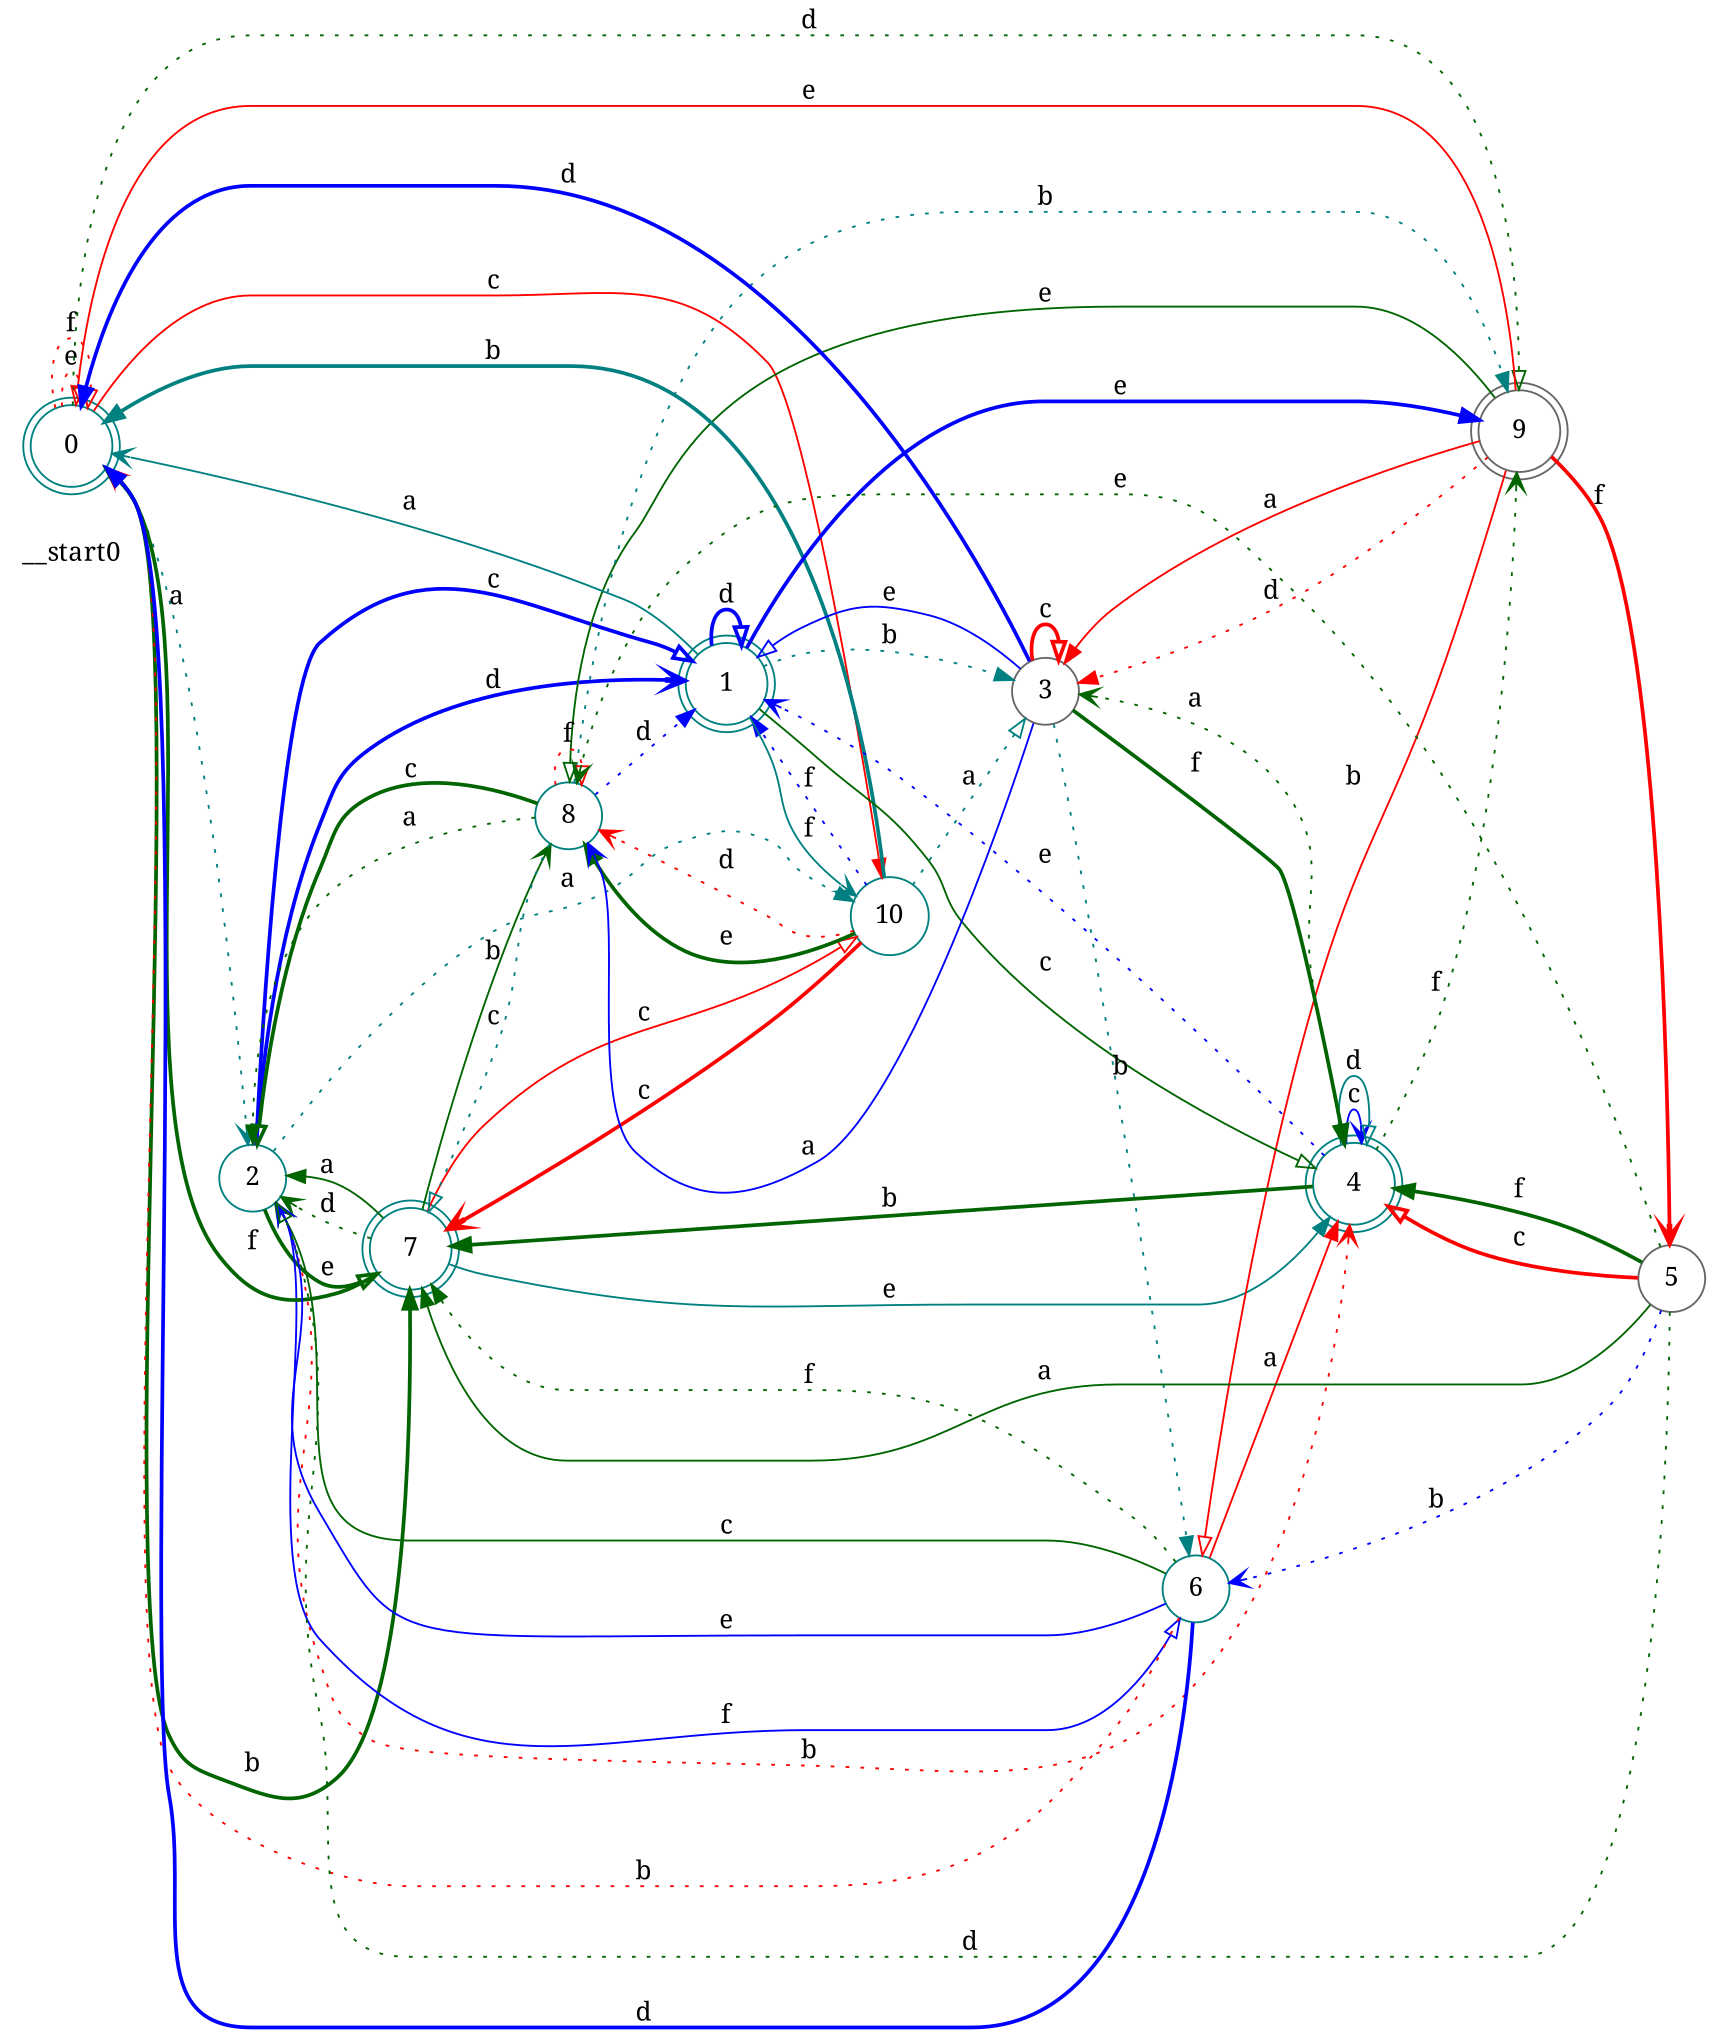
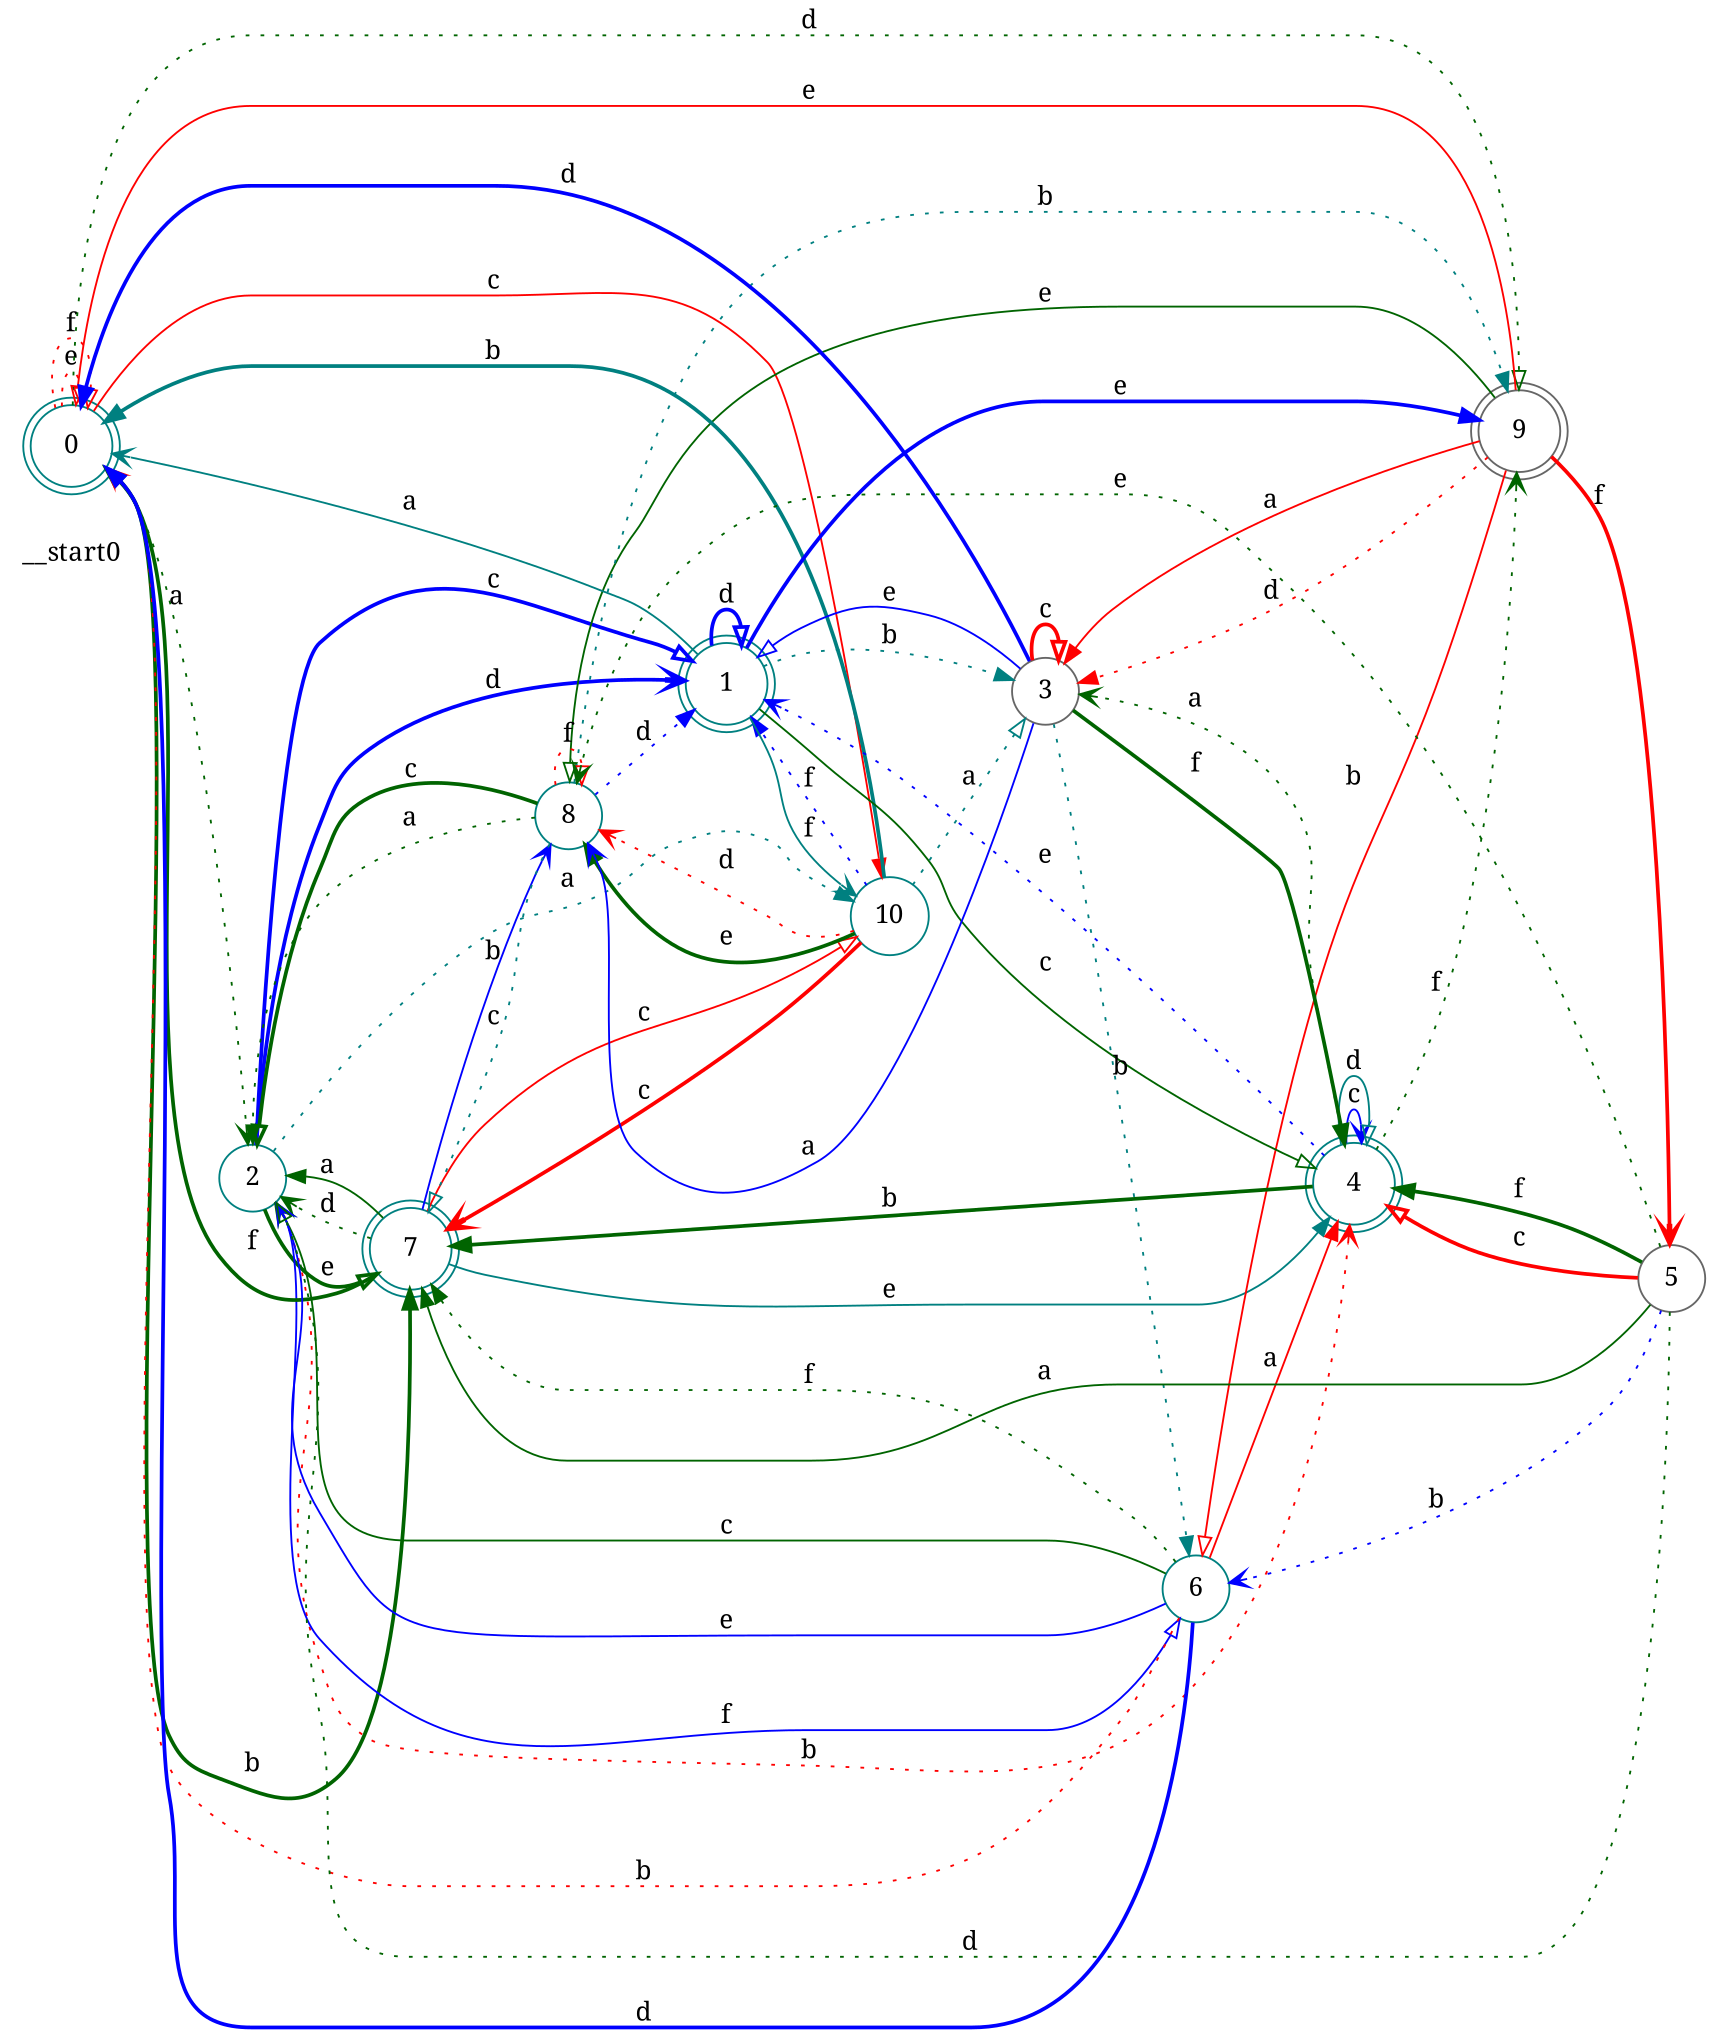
edge "0" -> "2": color teal -> darkgreen
edge "7" -> "8": color darkgreen -> blue
